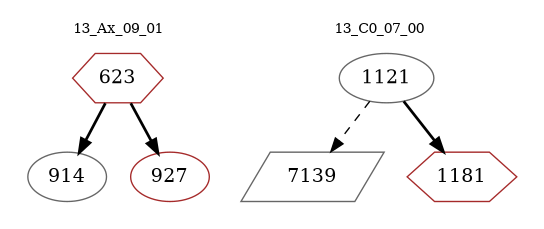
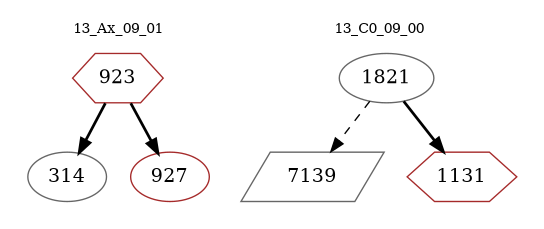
cluster "13_C0_07_00": label "13_C0_07_00" -> "13_C0_09_00"
node "623": label "623" -> "923"
node "1121": label "1121" -> "1821"
node "914": label "914" -> "314"
node "1181": label "1181" -> "1131"
